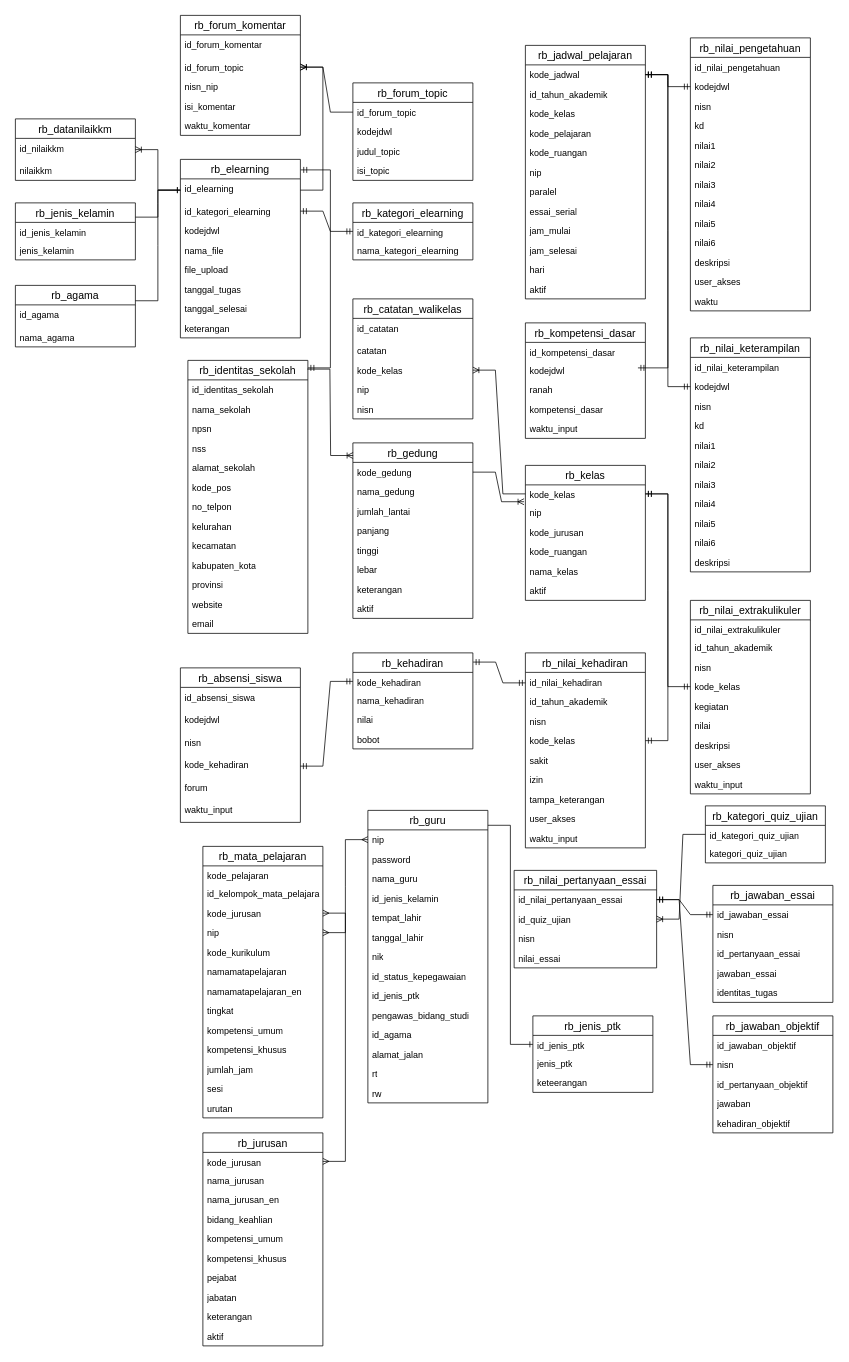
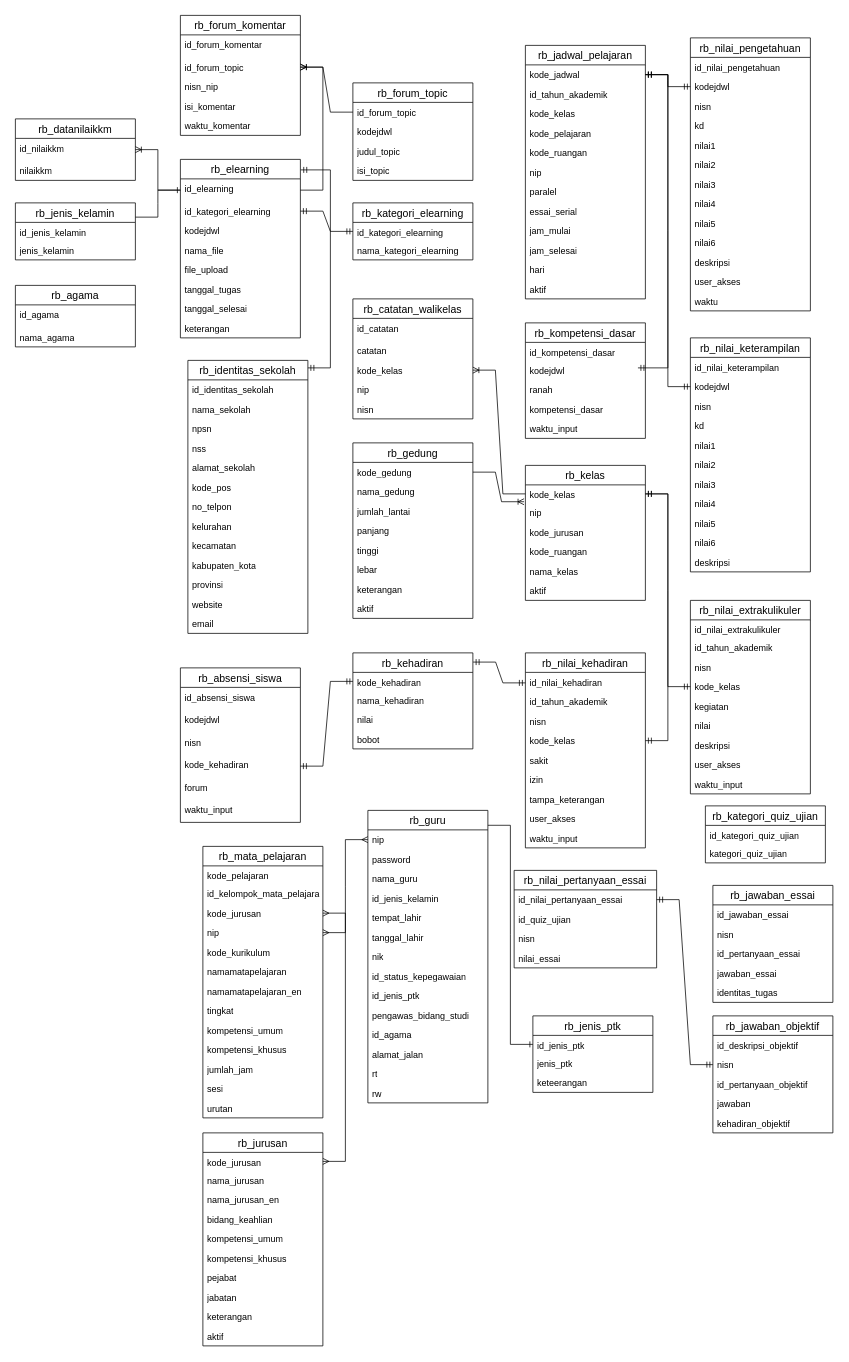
edge "rb_agama" -> "id_elearning": removed
edge "rb_identitas_sekolah" -> "rb_gedung": removed
edge "id_kategori_quiz_ujian" -> "id_quiz_ujian": removed
edge "id_nilai_pertanyaan_essai" -- "id_jawaban_essai": removed
node "id_jawaban_objektif": label "id_jawaban_objektif" -> "id_deskripsi_objektif"
